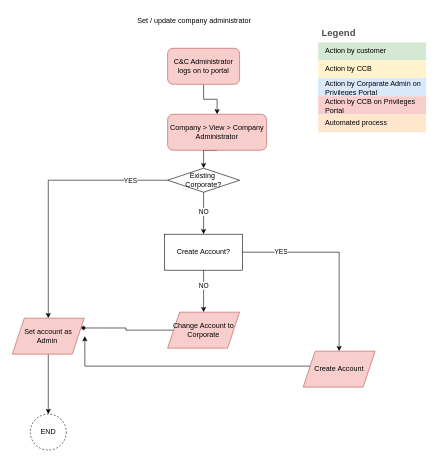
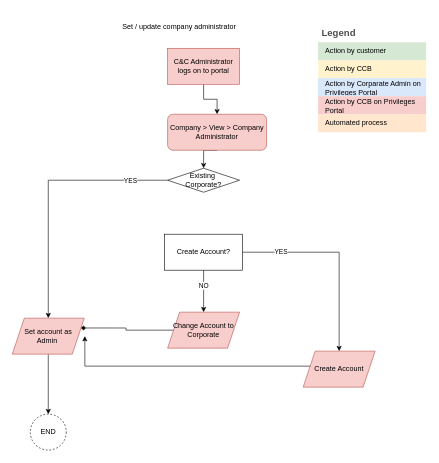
node "Set / update company administrator": moved (194, 21) -> (179, 27)
node "C&C Administrator logs on to portal": shape rounded rectangle -> rectangle
edge "Existing Corporate?" -> "Create Account?": removed, label "NO"
